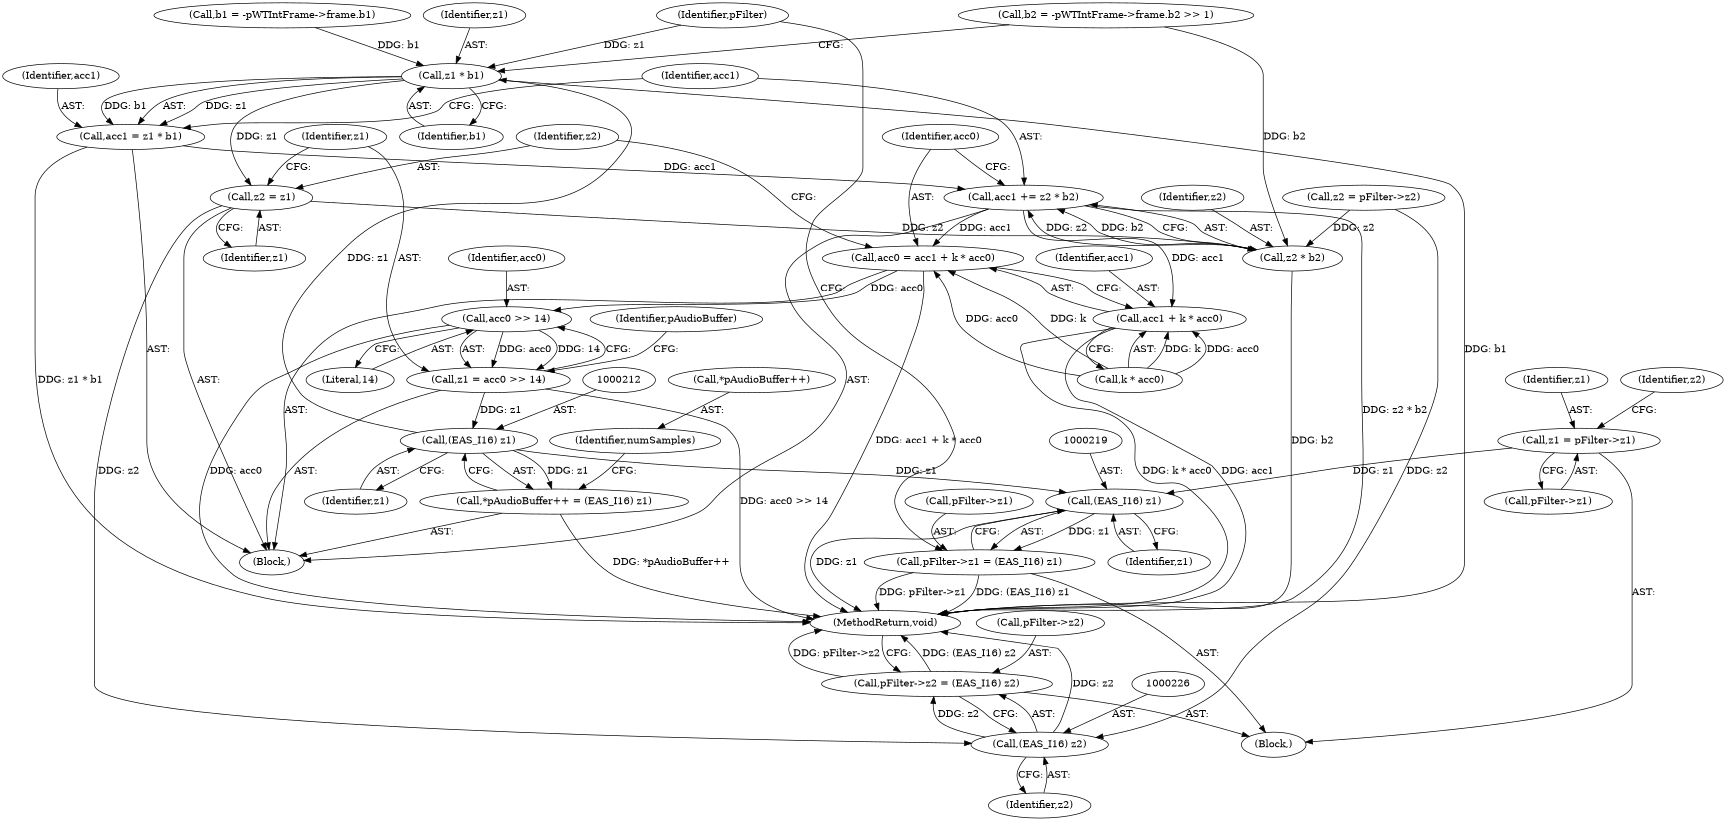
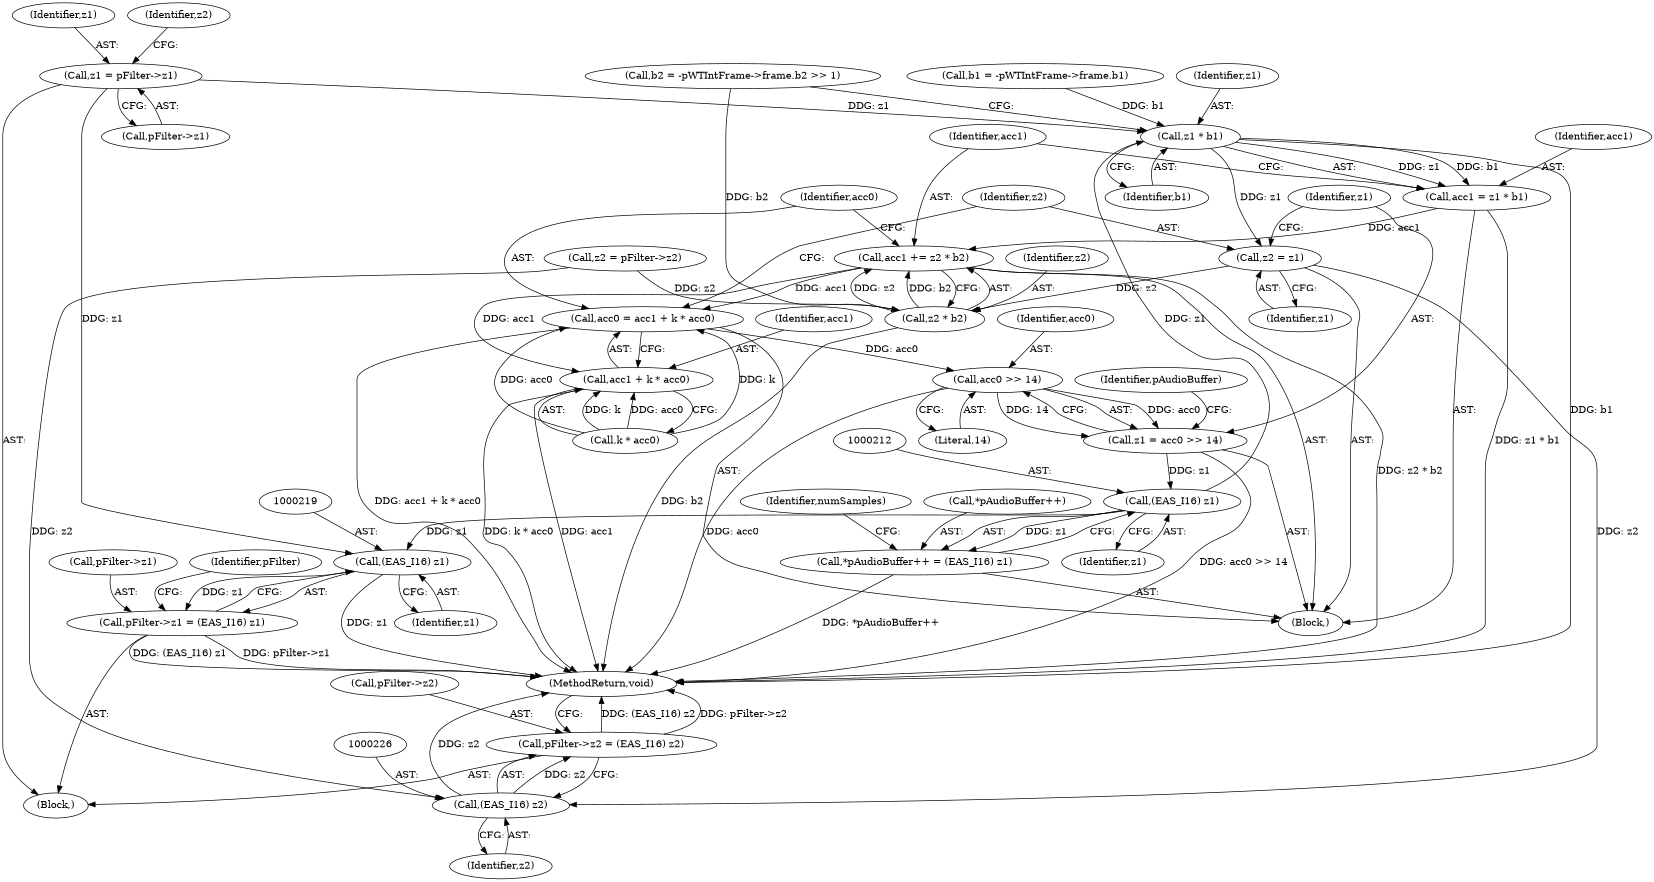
edge "(Identifier,pFilter)" -> "(Call,z1 * b1)": now "(Call,z1 = pFilter->z1)" -> "(Call,z1 * b1)"
edge "(Call,*pAudioBuffer++)" -> "(Identifier,numSamples)": now "(Call,*pAudioBuffer++)" -> "(Call,*pAudioBuffer++ = (EAS_I16) z1)"
